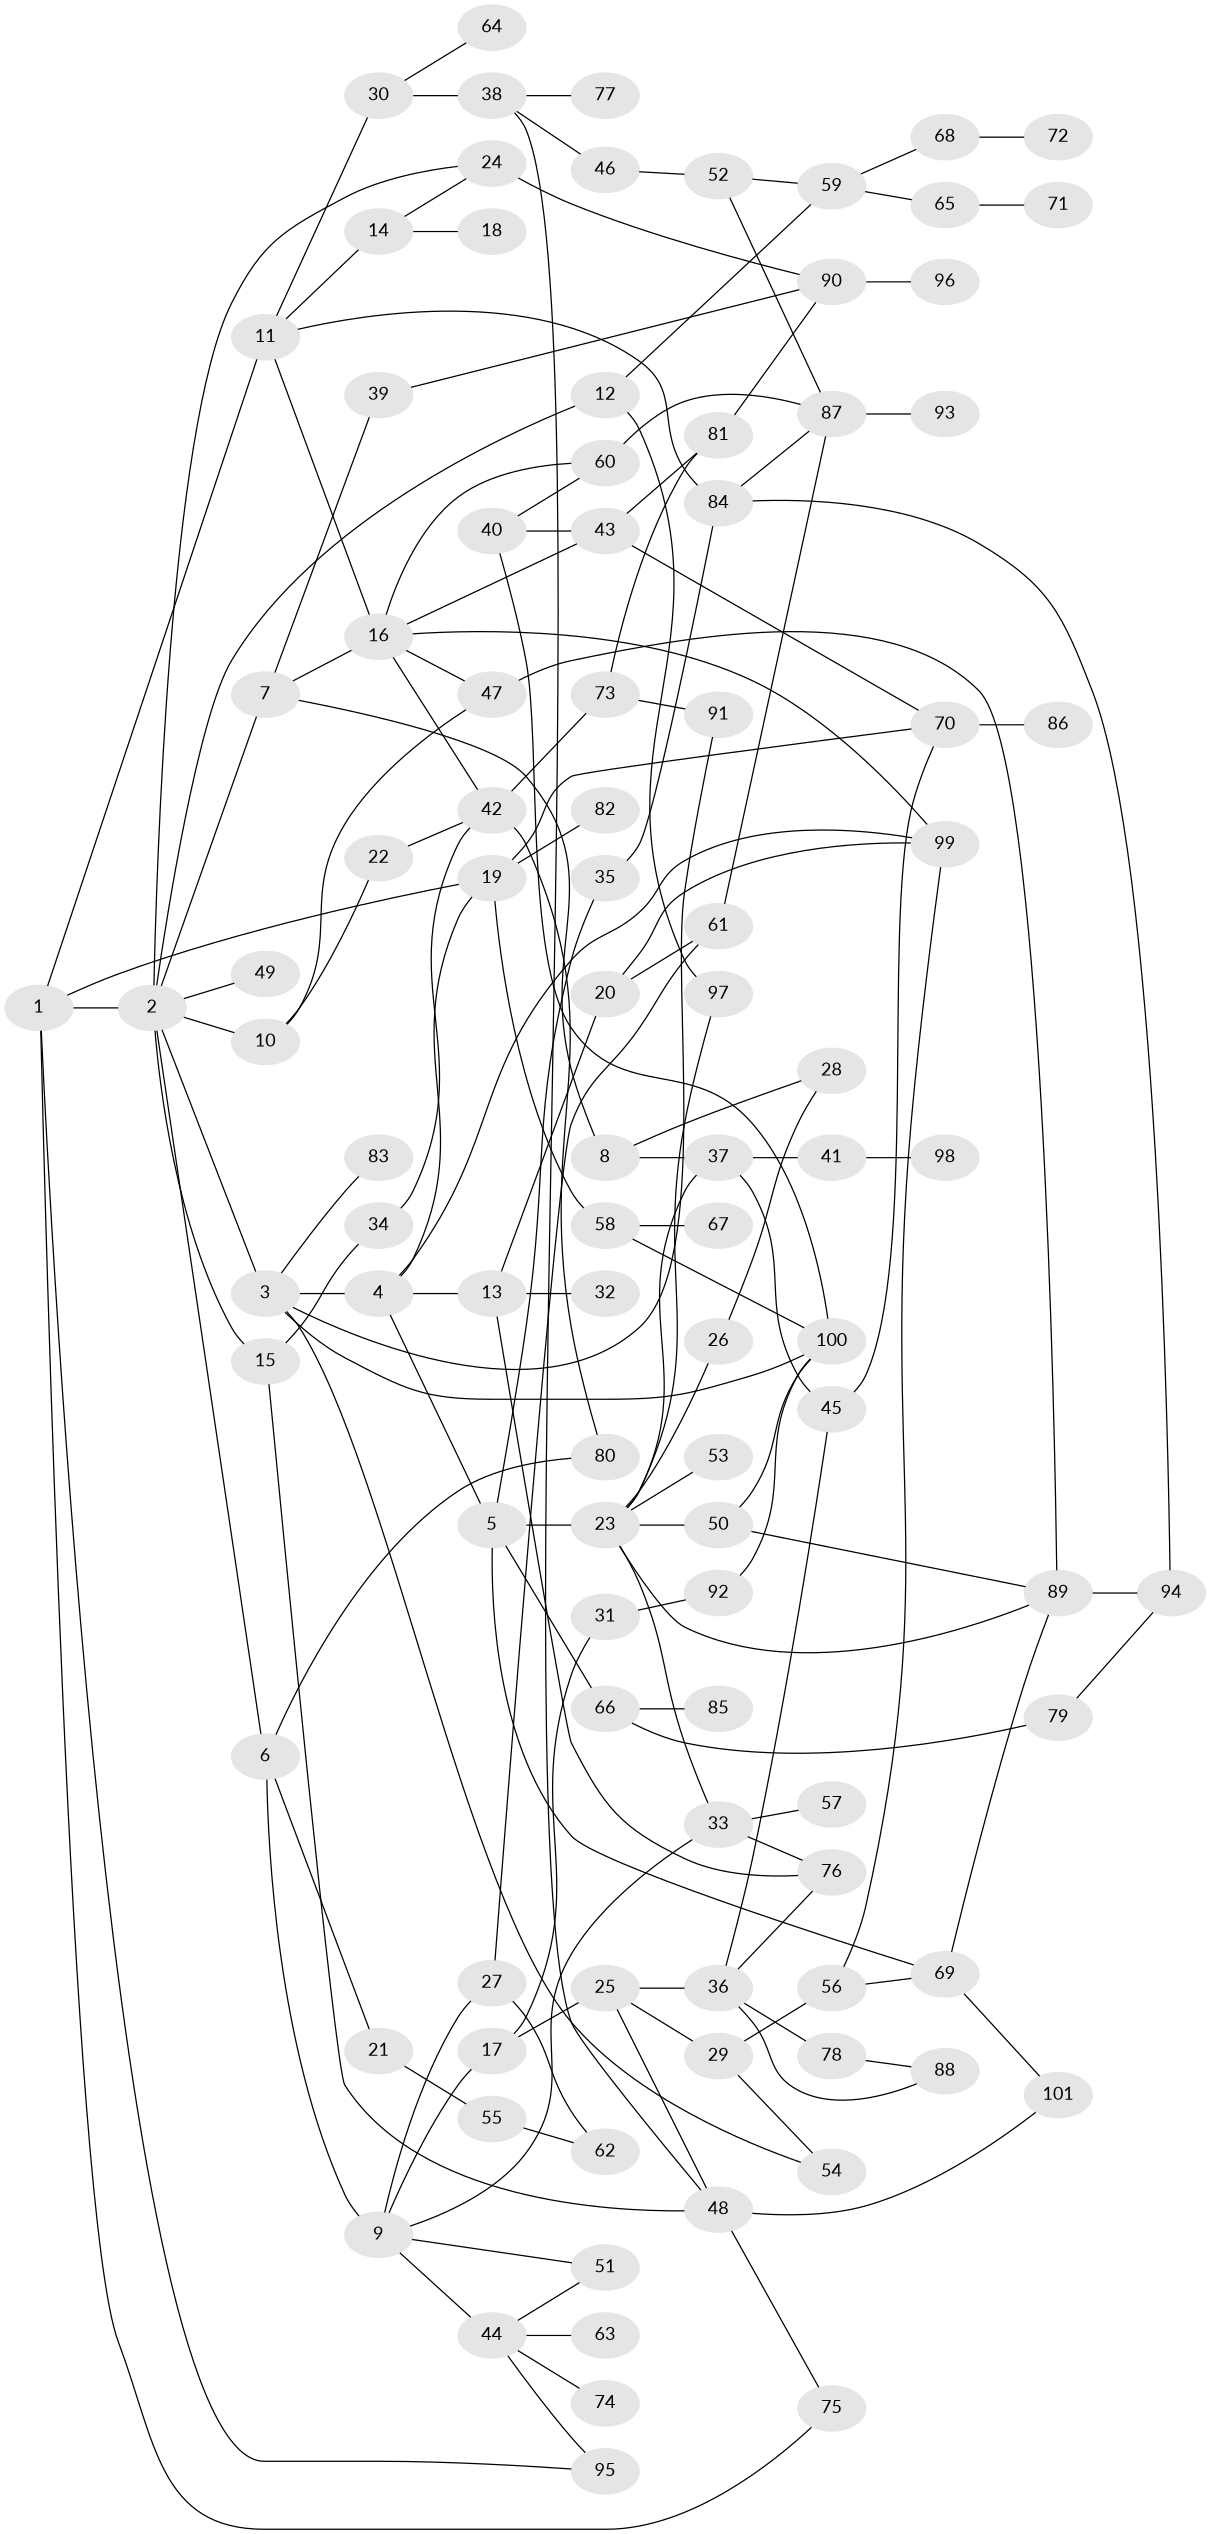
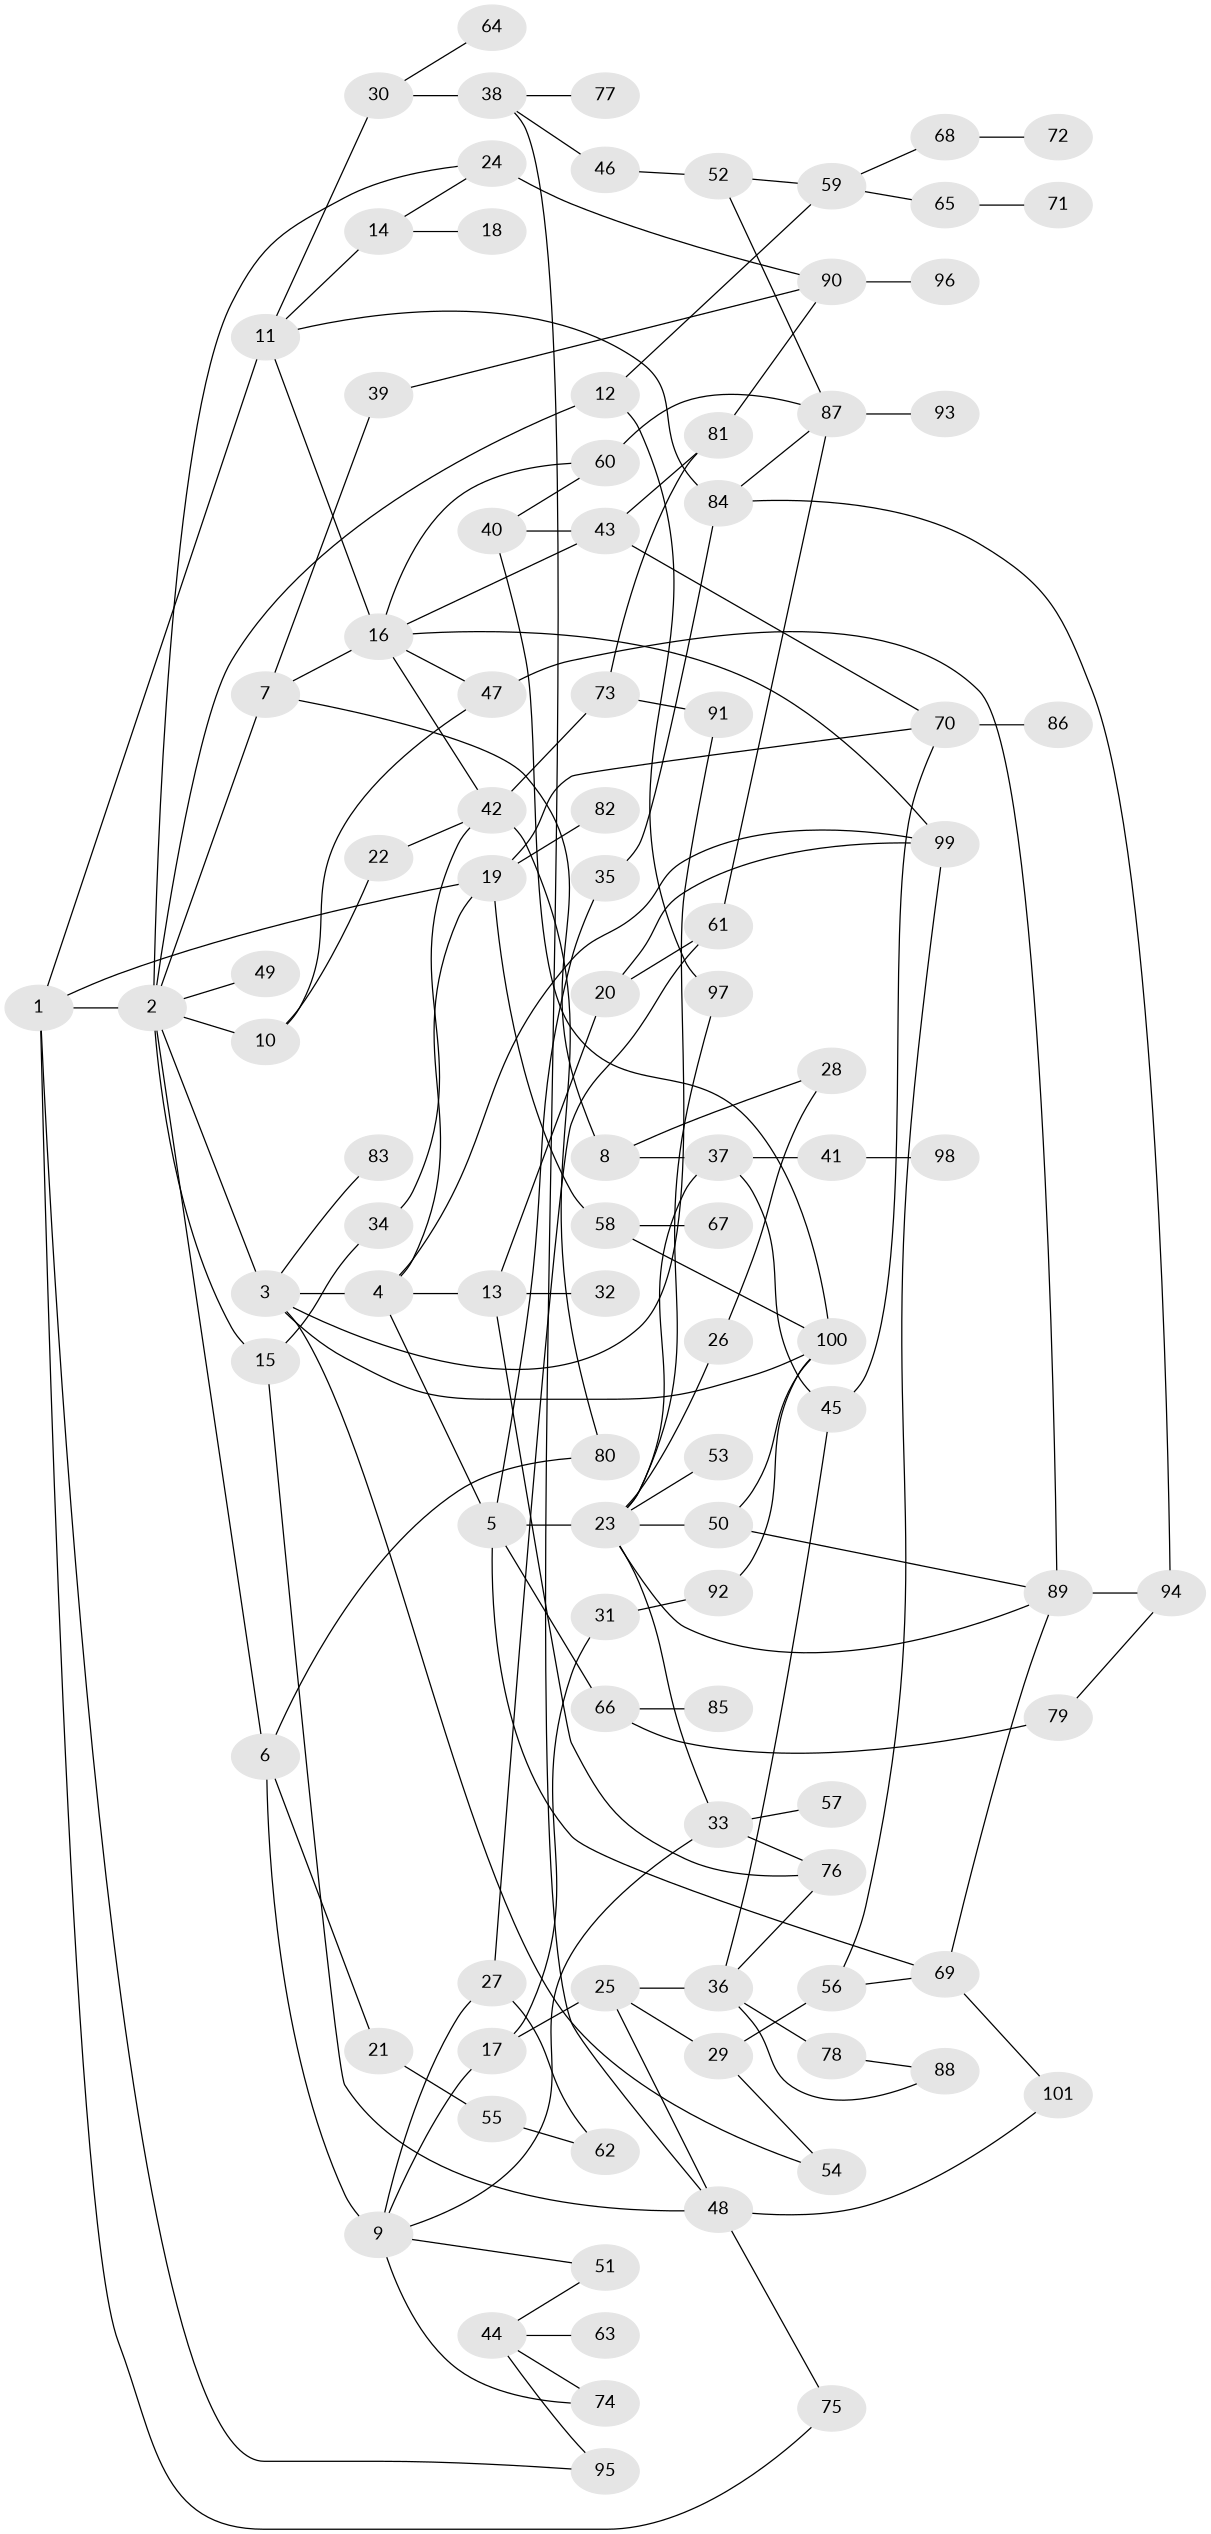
edge "9" -- "44": now "9" -- "74"
